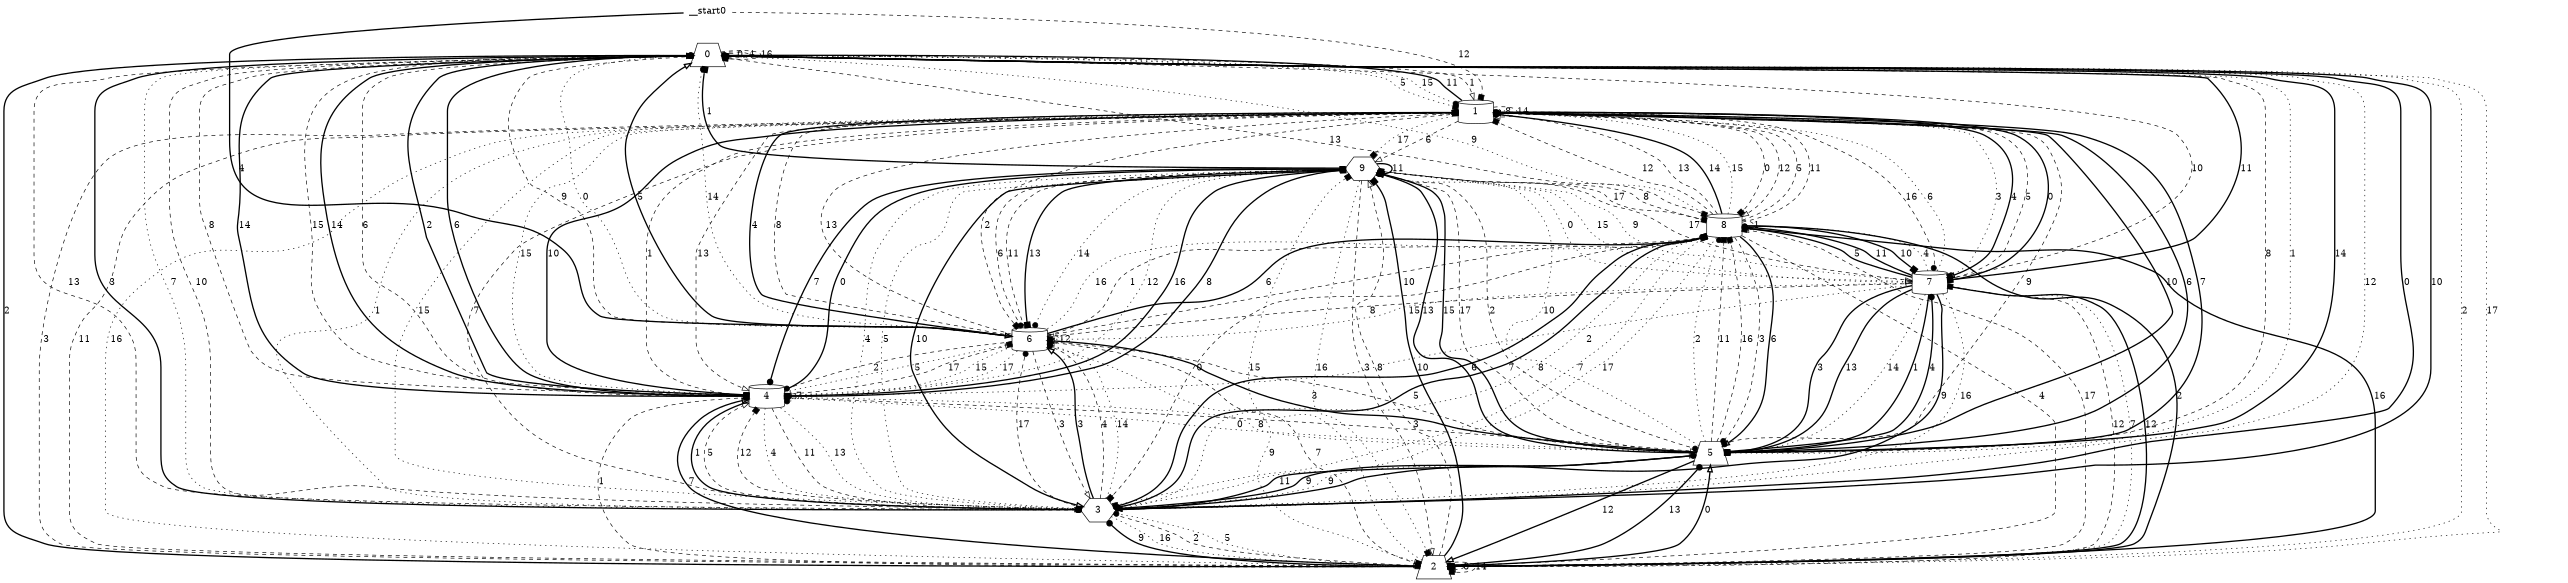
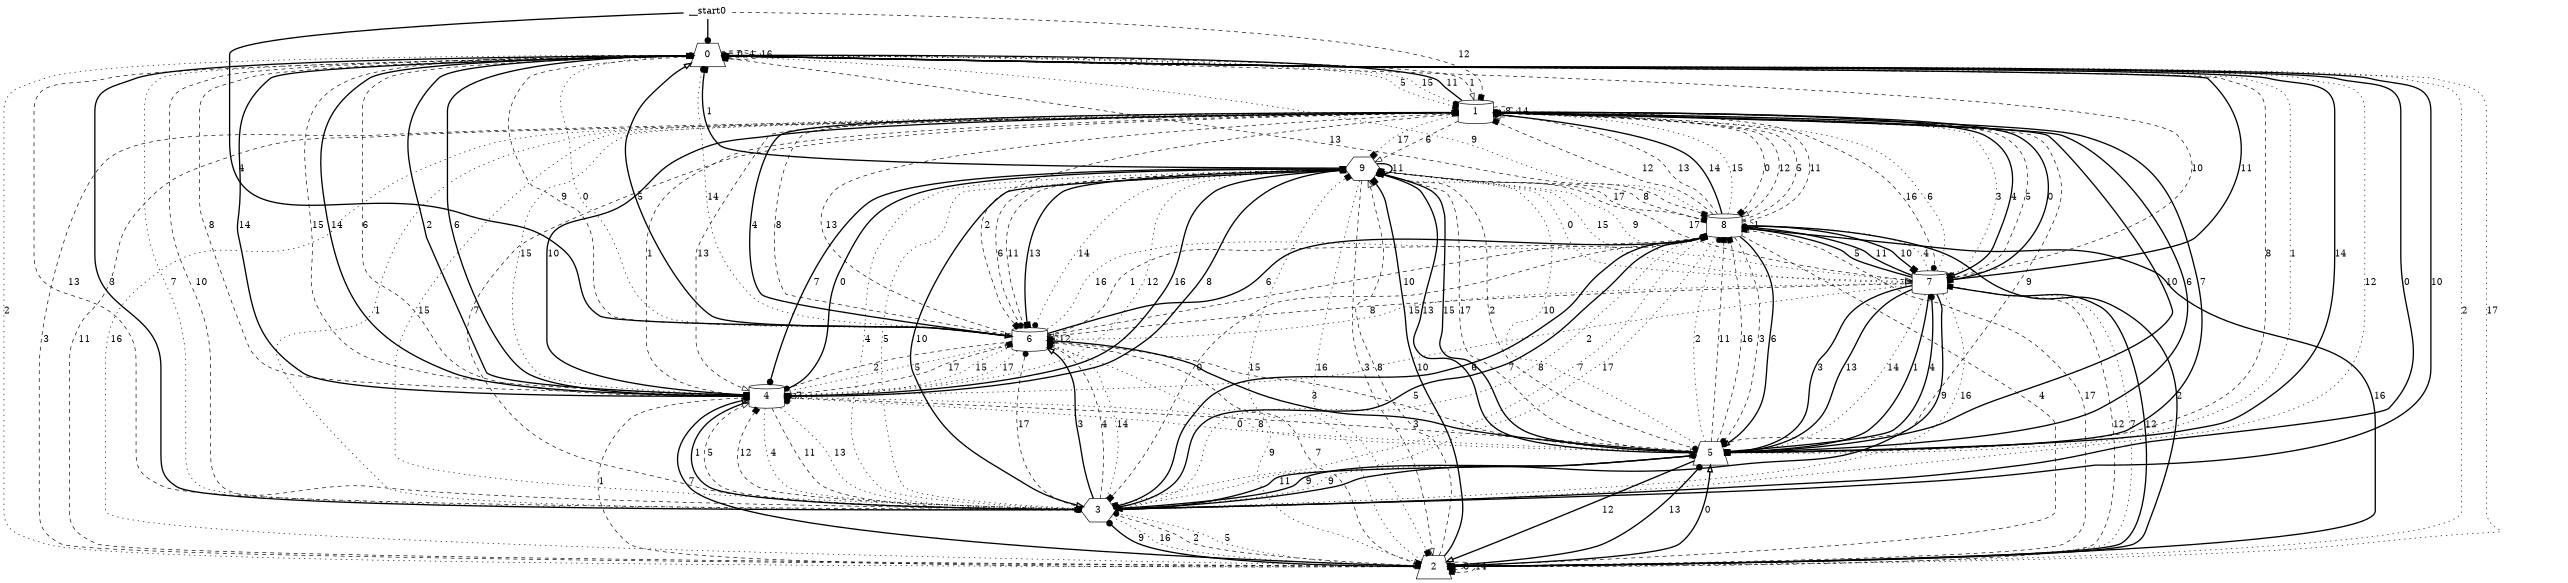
edge "__start0" -> "0": added
edge "6" -> "3": removed, label "3"
edge "2" -> "0": style bold -> dotted
